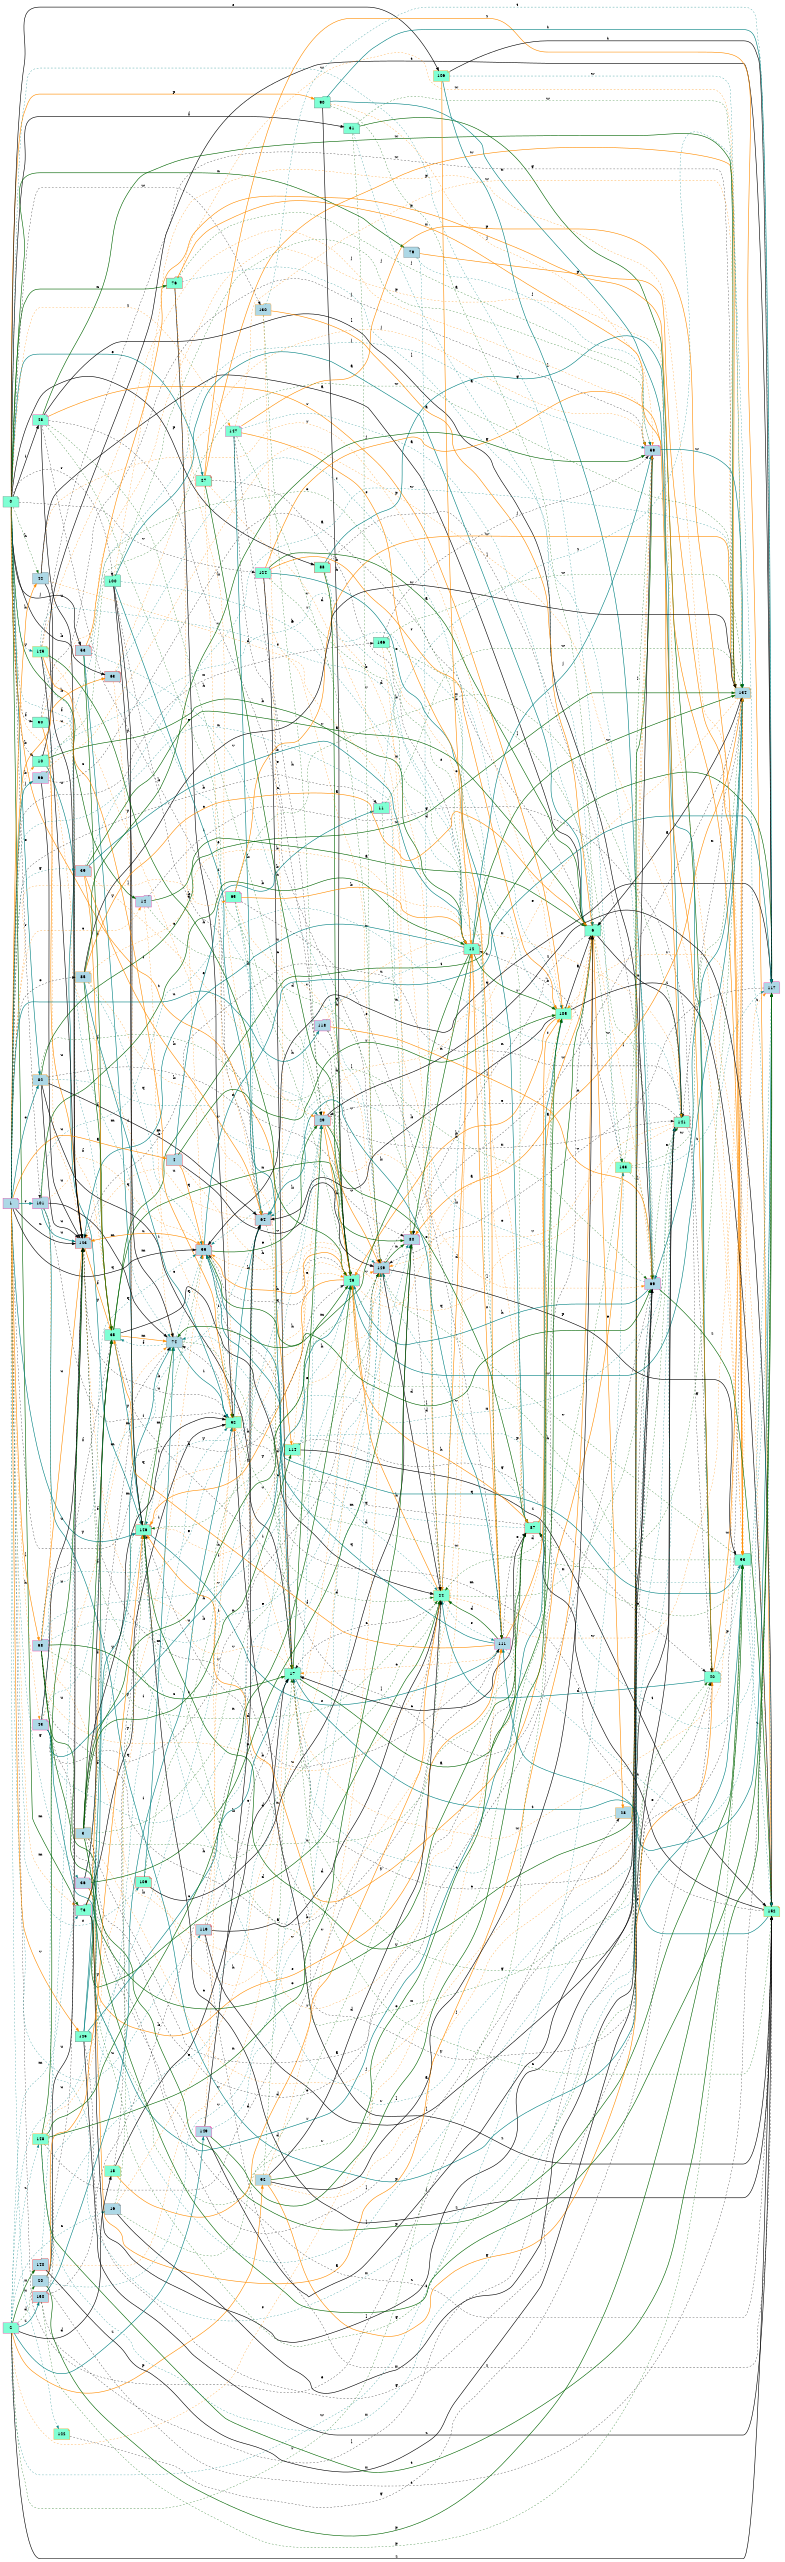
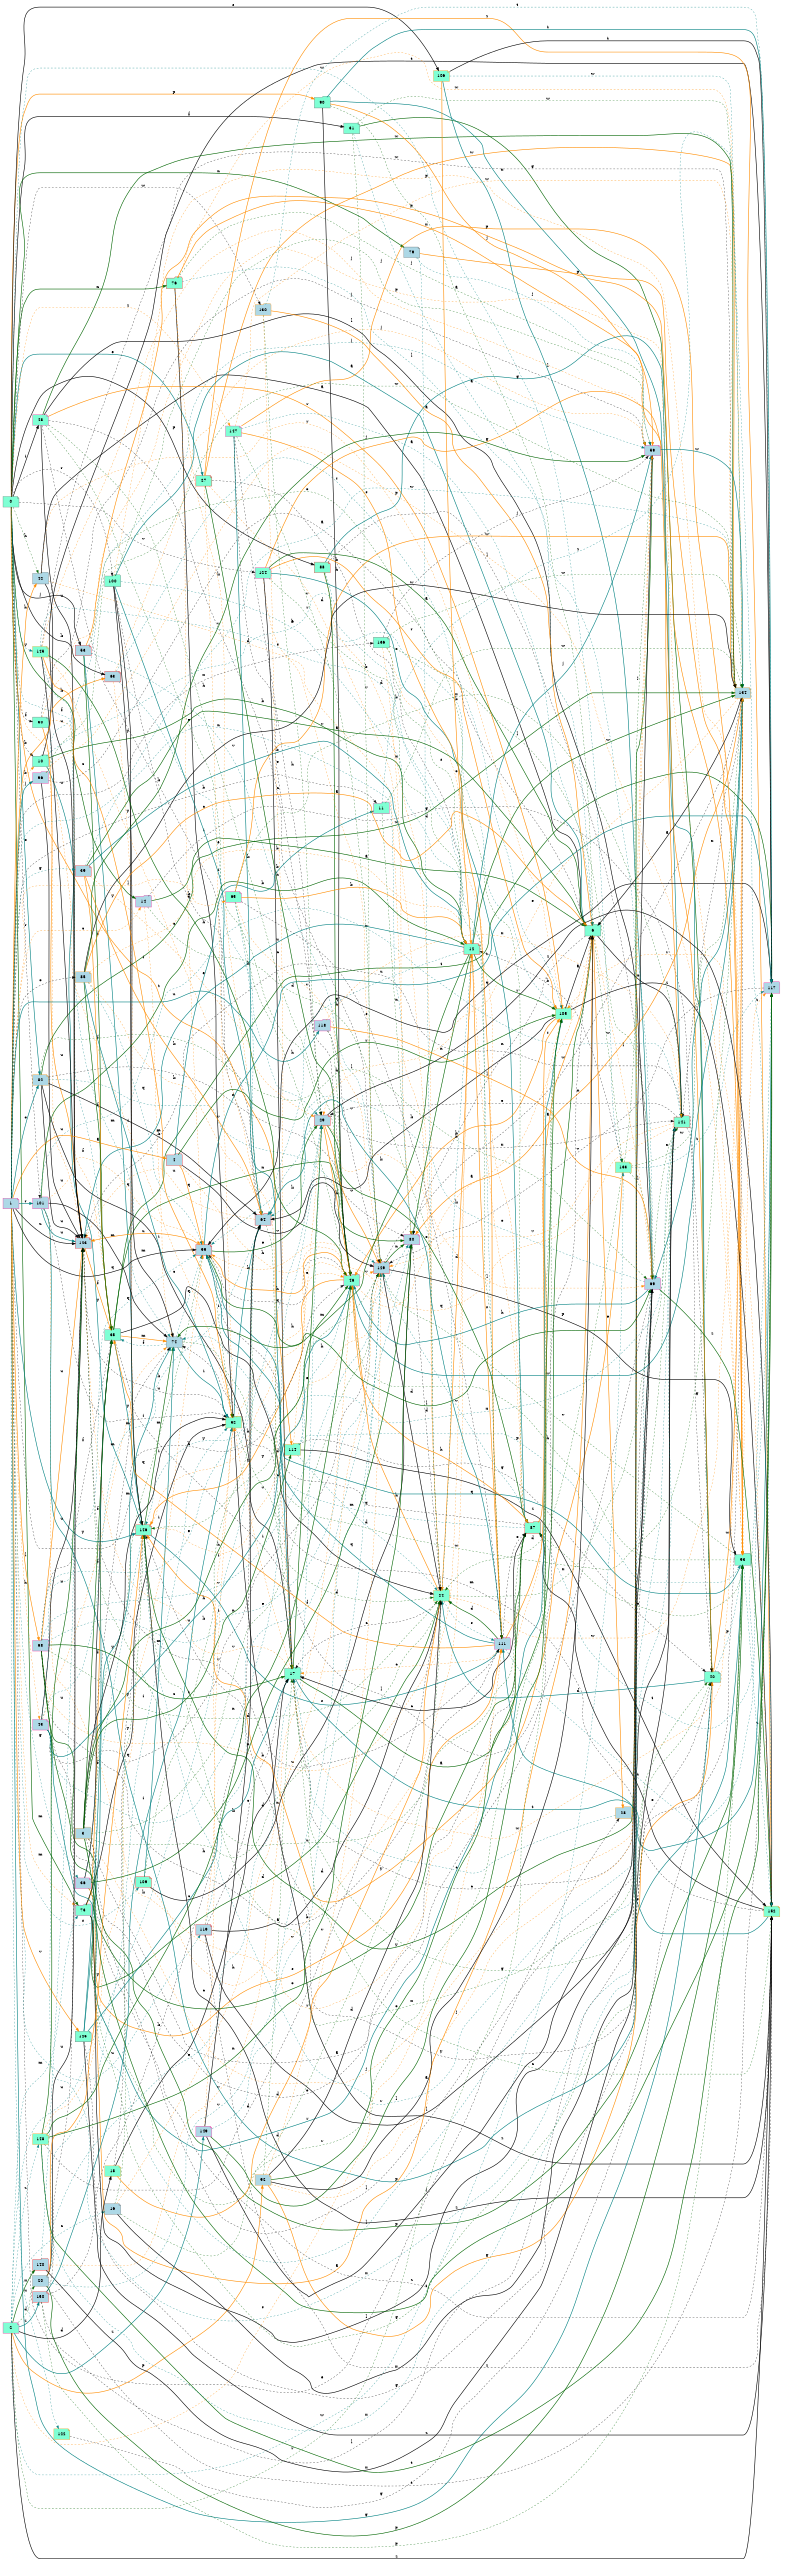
edge "90" -> "59": style dashed -> bold
edge "1" -> "40": added, label "g"
